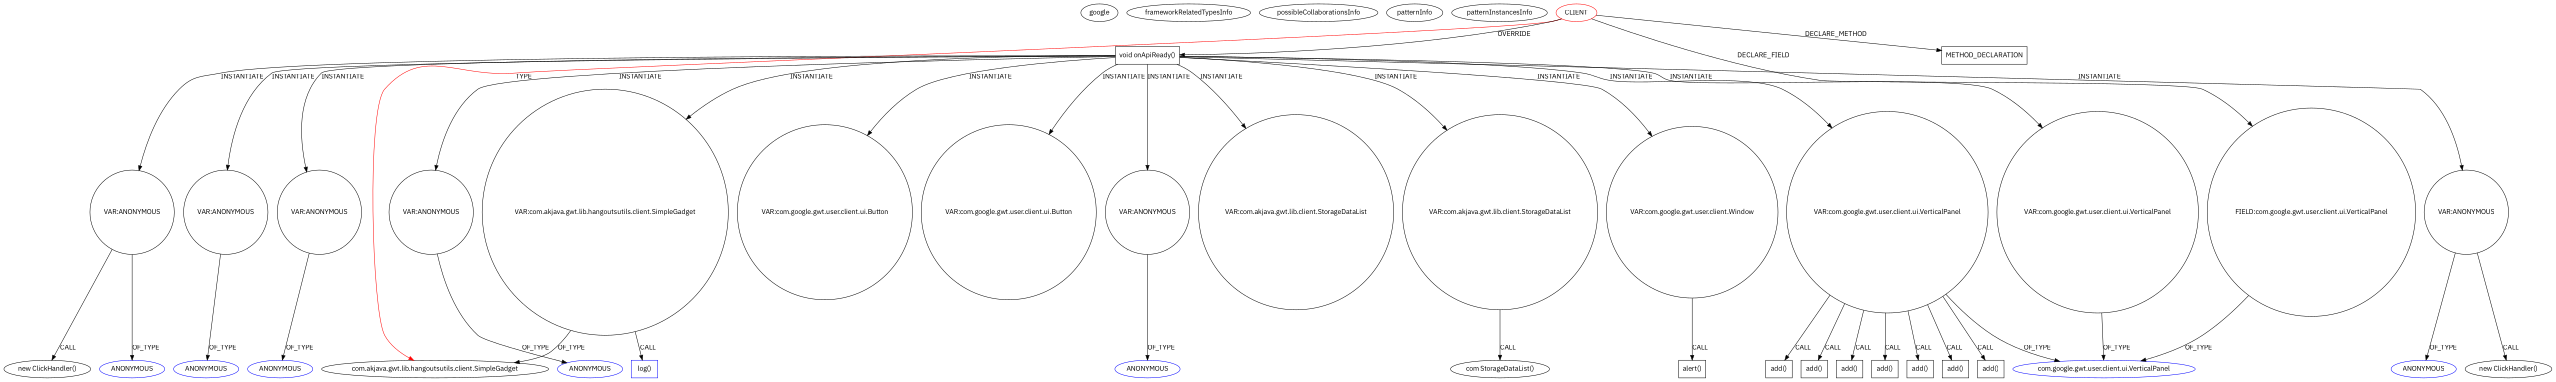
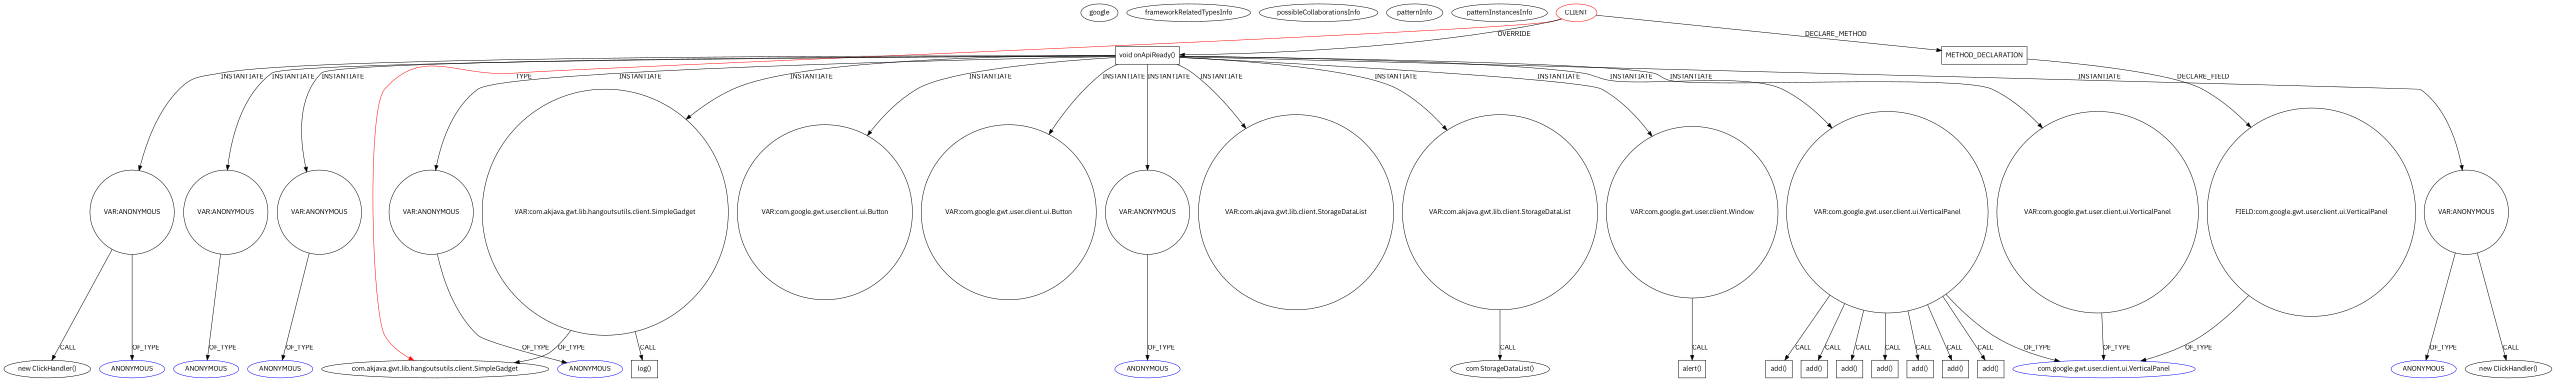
edge "CLIENT" -> "FIELD:com.google.gwt.user.client.ui.VerticalPanel": now "METHOD_DECLARATION" -> "FIELD:com.google.gwt.user.client.ui.VerticalPanel"
node "log()": color blue -> black
